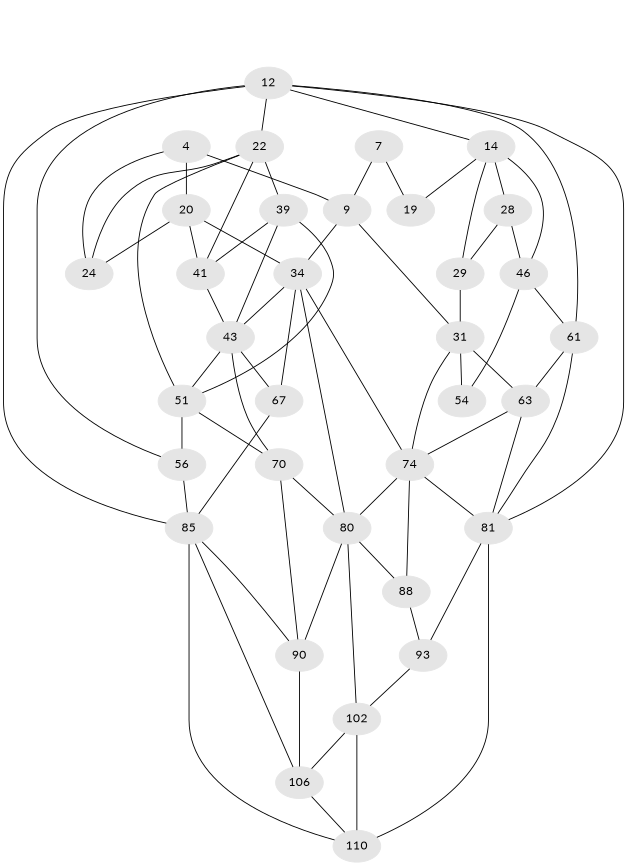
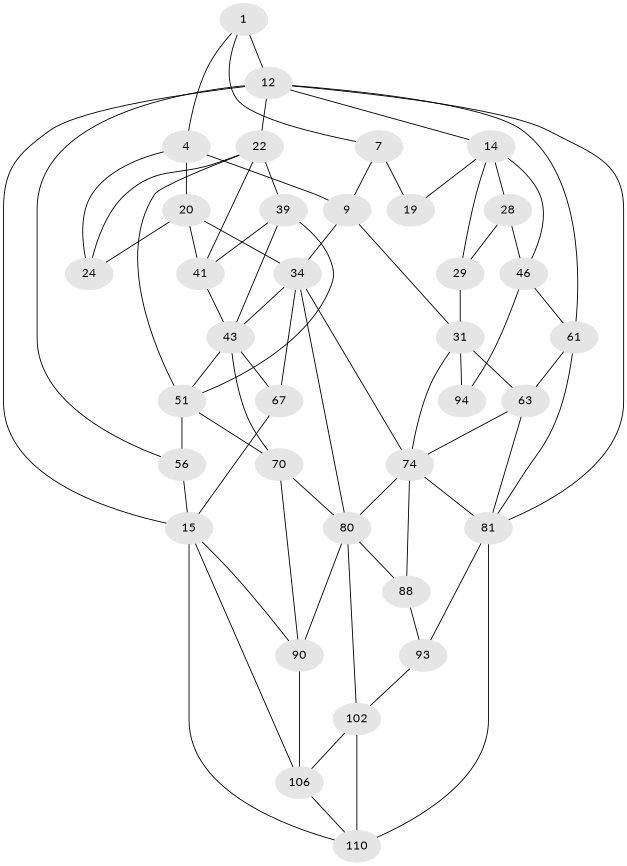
node "1": added
node "54": label "54" -> "94"
node "85": label "85" -> "15"
